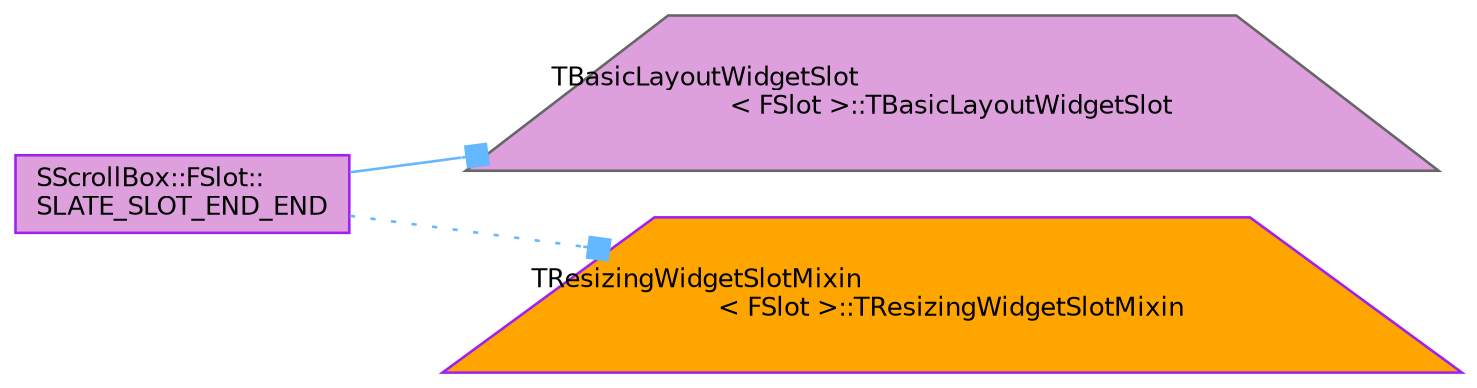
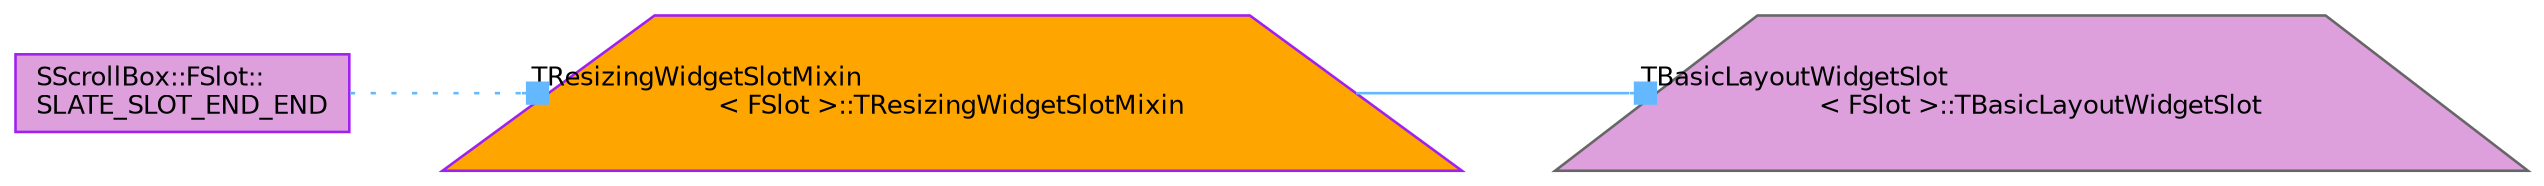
edge "SScrollBox::FSlot:: SLATE_SLOT_END_END" -> "TBasicLayoutWidgetSlot < FSlot >::TBasicLayoutWidgetSlot": now "TResizingWidgetSlotMixin < FSlot >::TResizingWidgetSlotMixin" -> "TBasicLayoutWidgetSlot < FSlot >::TBasicLayoutWidgetSlot"
